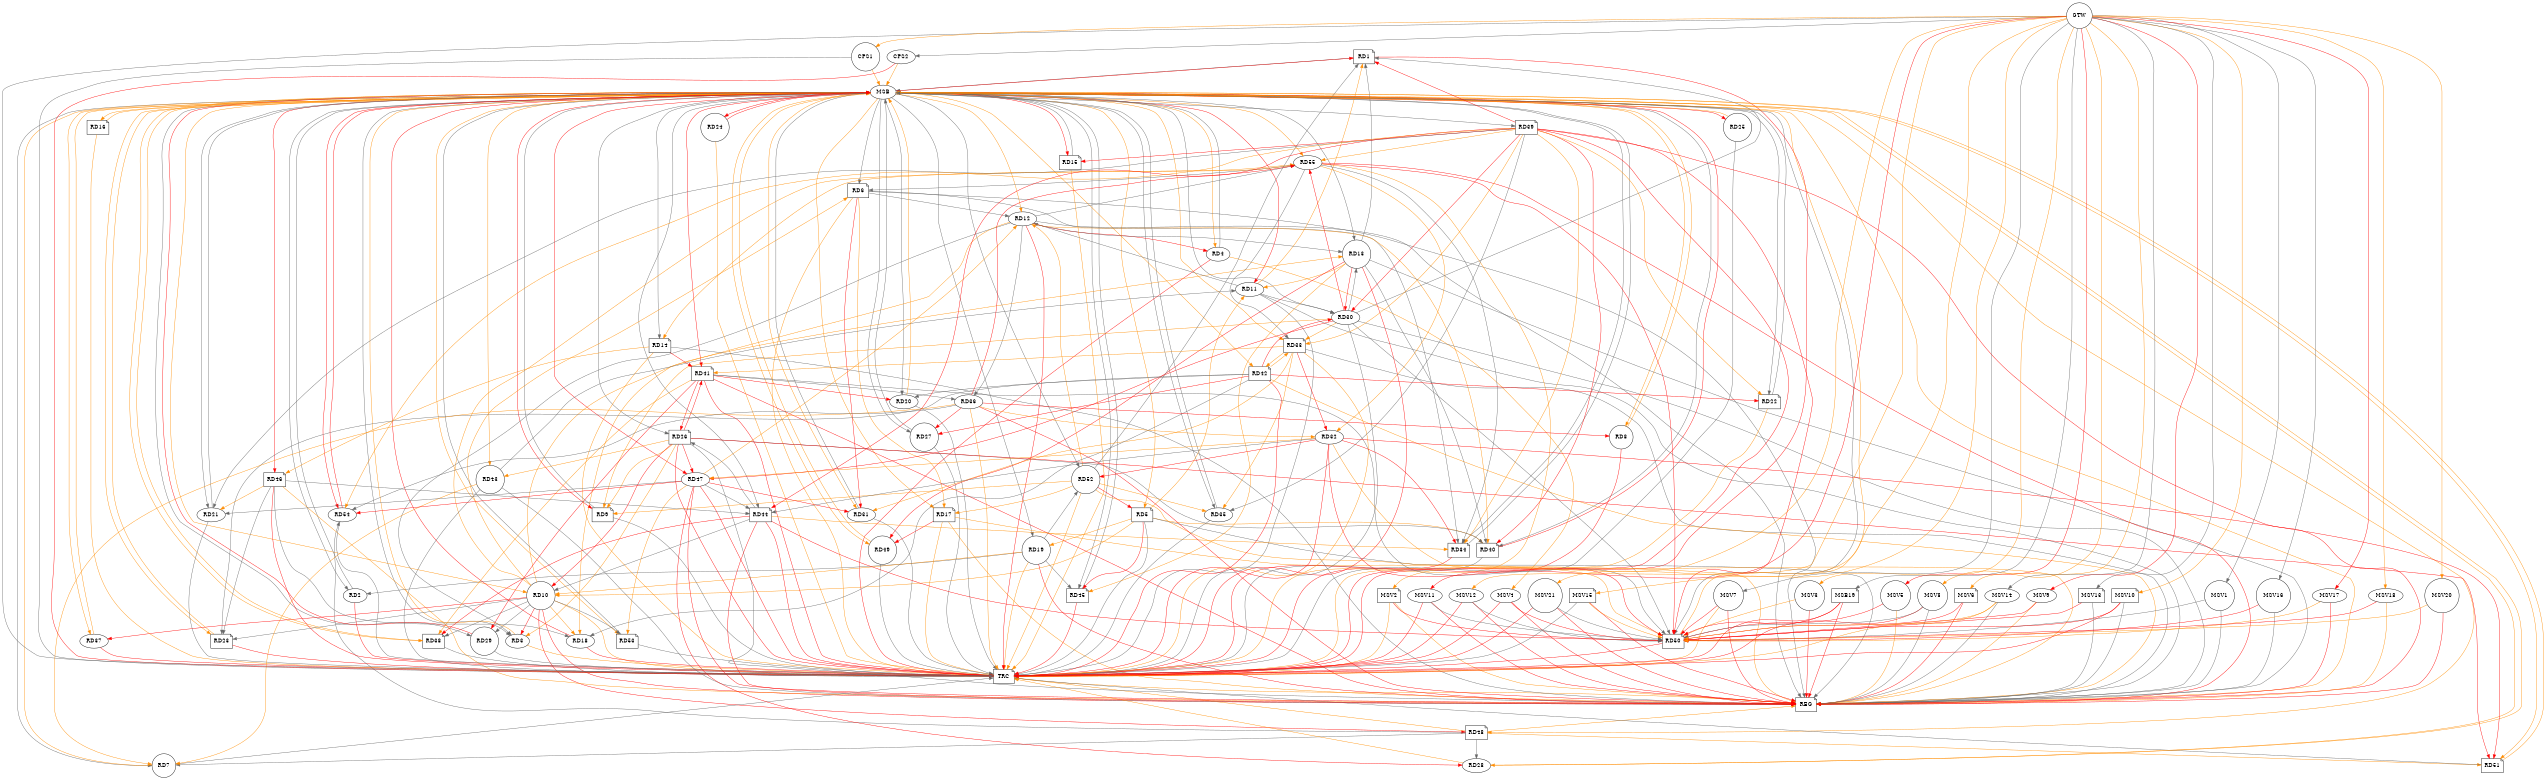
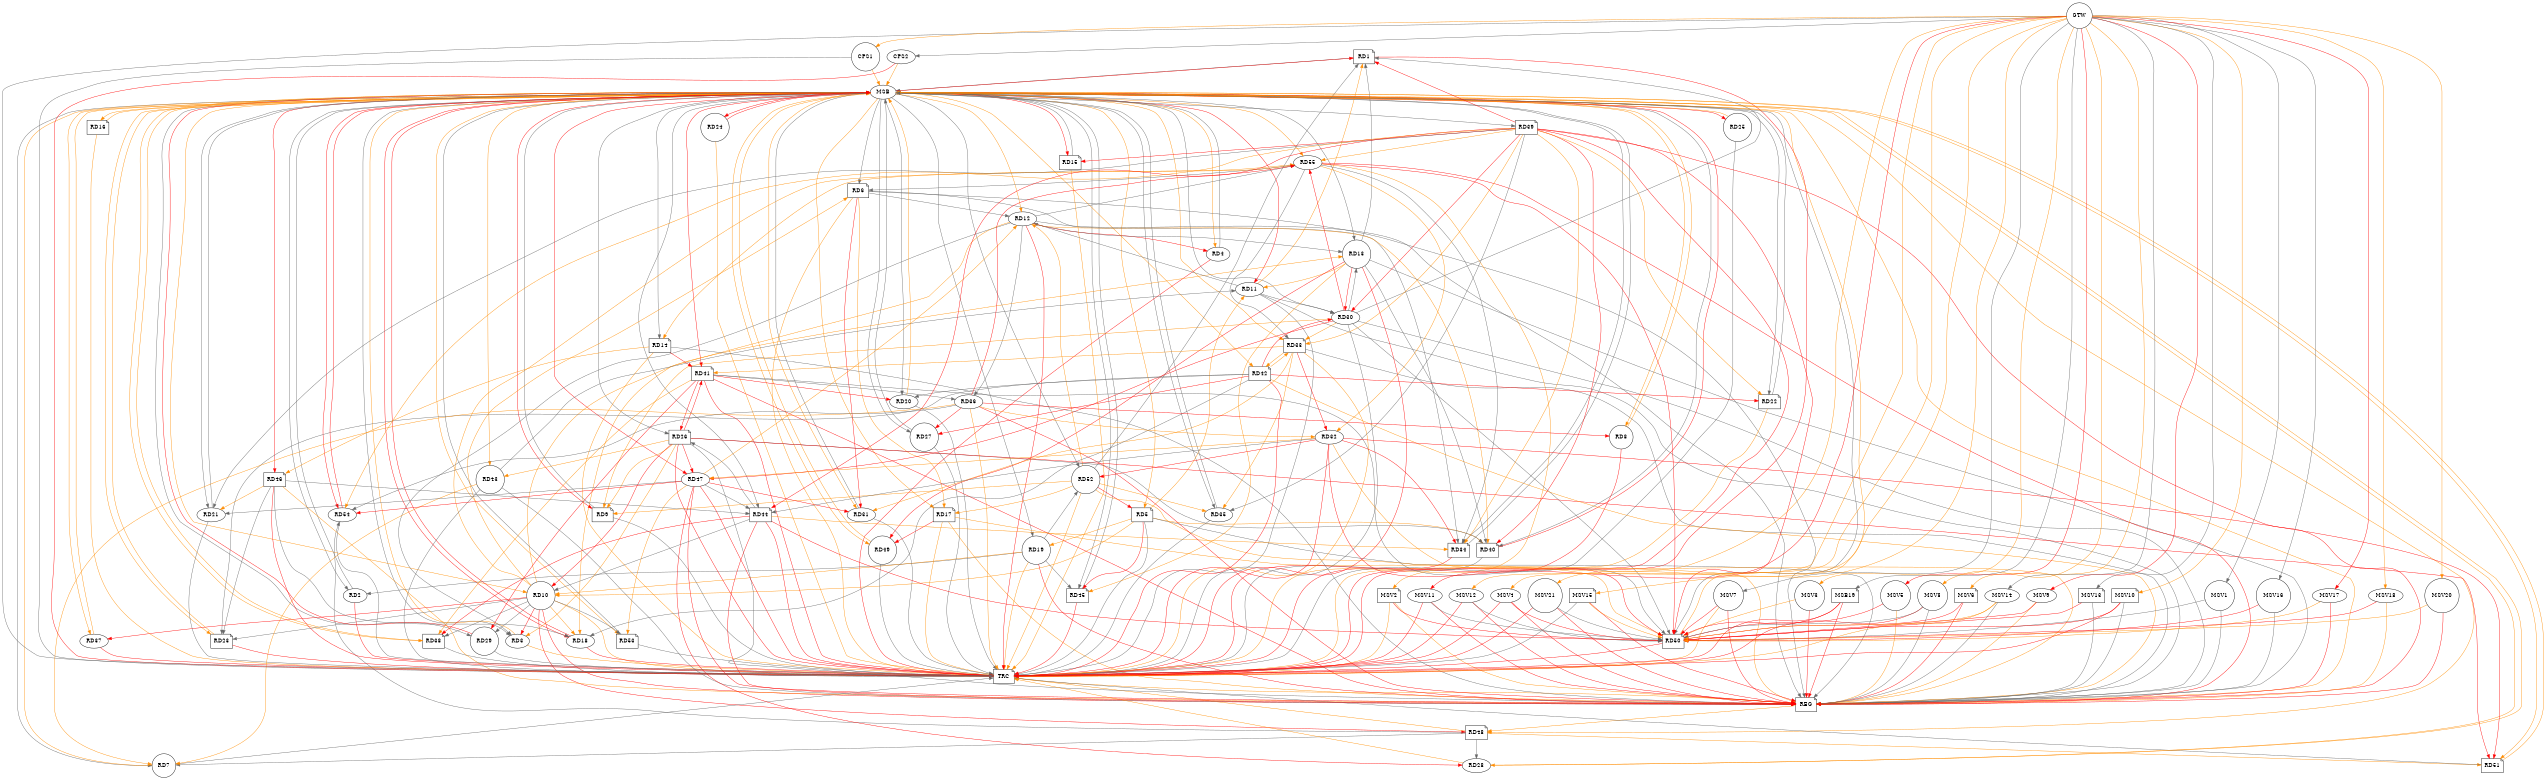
edge "MSB" -> "RD18": added
edge "RD4" -> "MSV4": now "GTW" -> "MSV4"
edge "RD48" -> "REG": reversed
